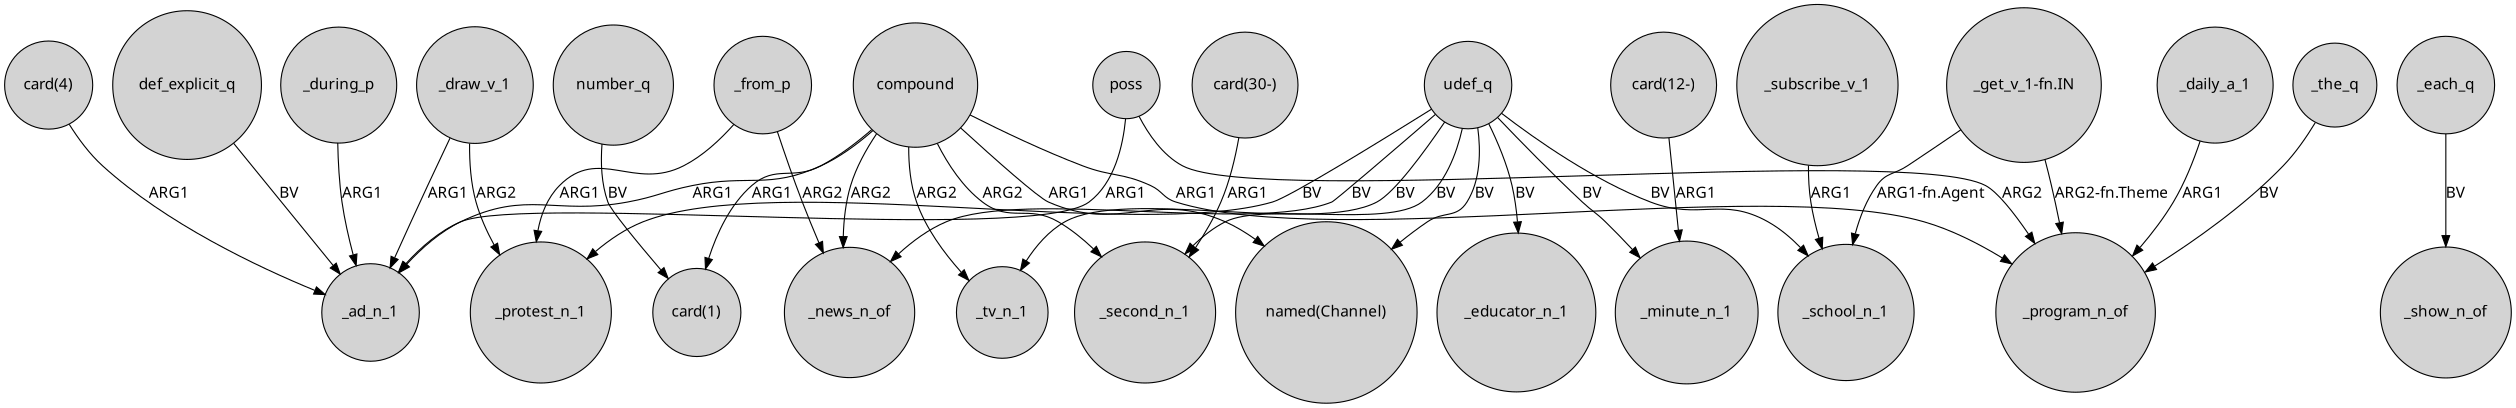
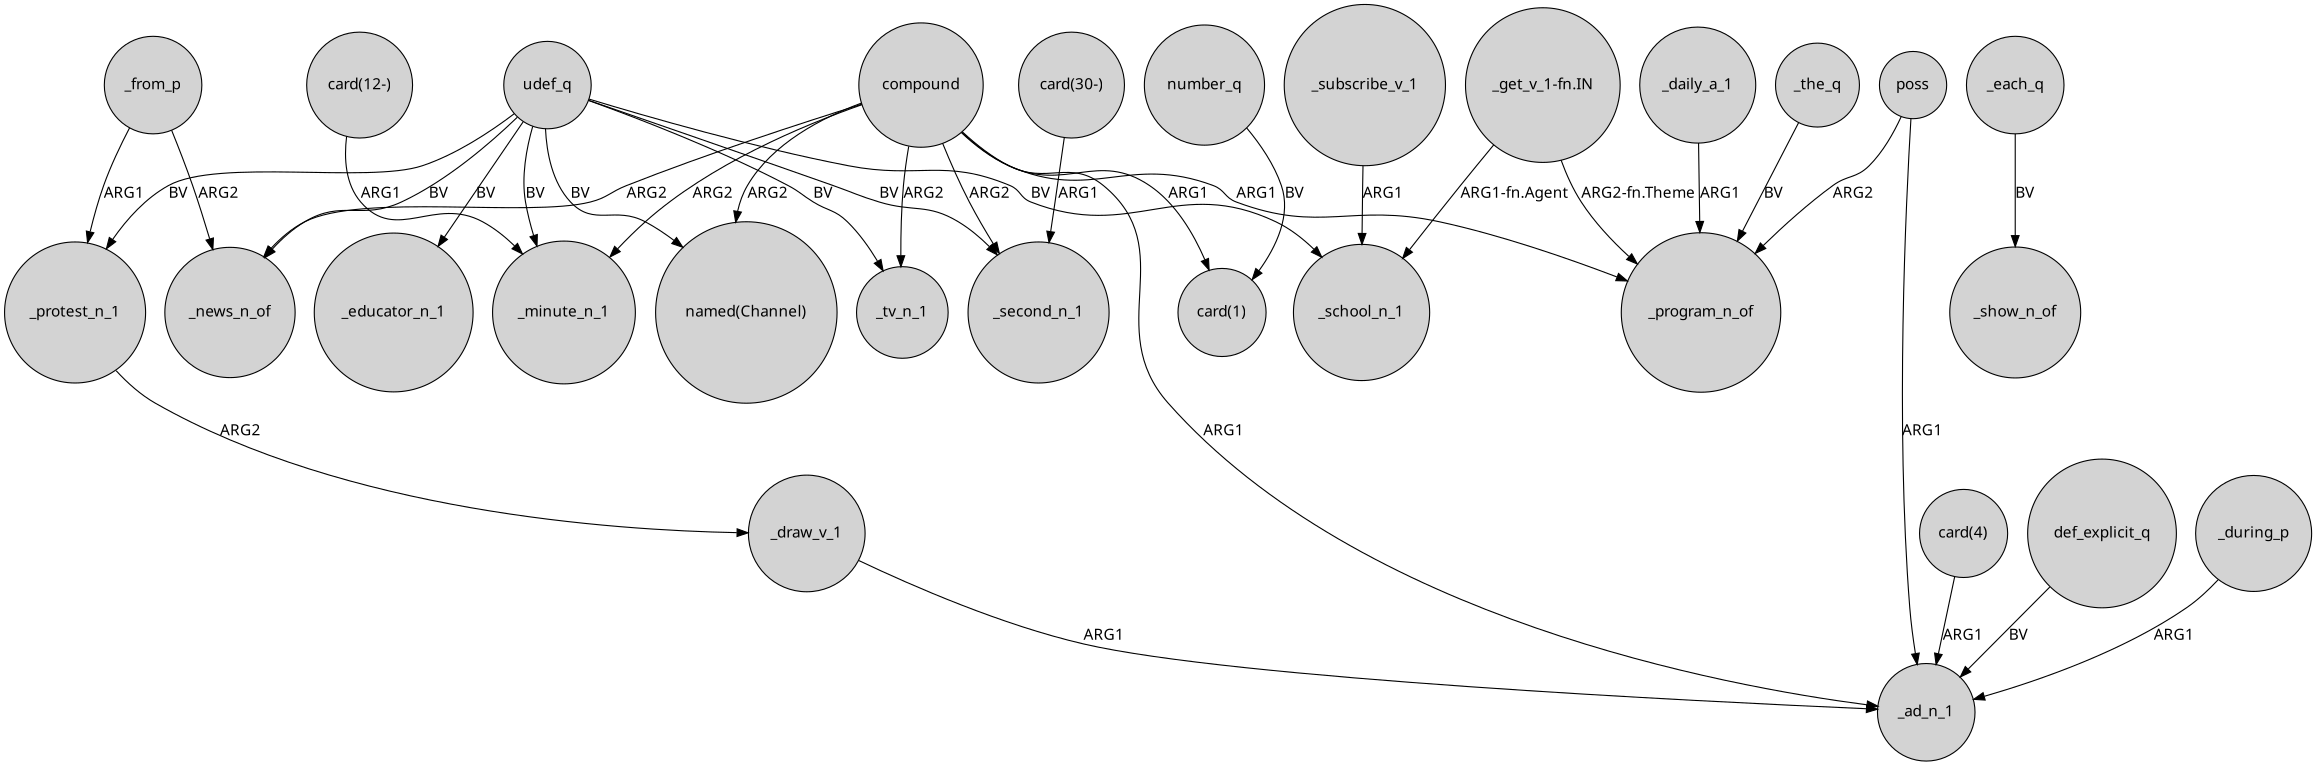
edge "compound" -> "_minute_n_1": added, label "ARG2"
edge "compound" -> "named(Channel)": label "ARG1" -> "ARG2"
edge "_draw_v_1" -> "_protest_n_1": reversed
